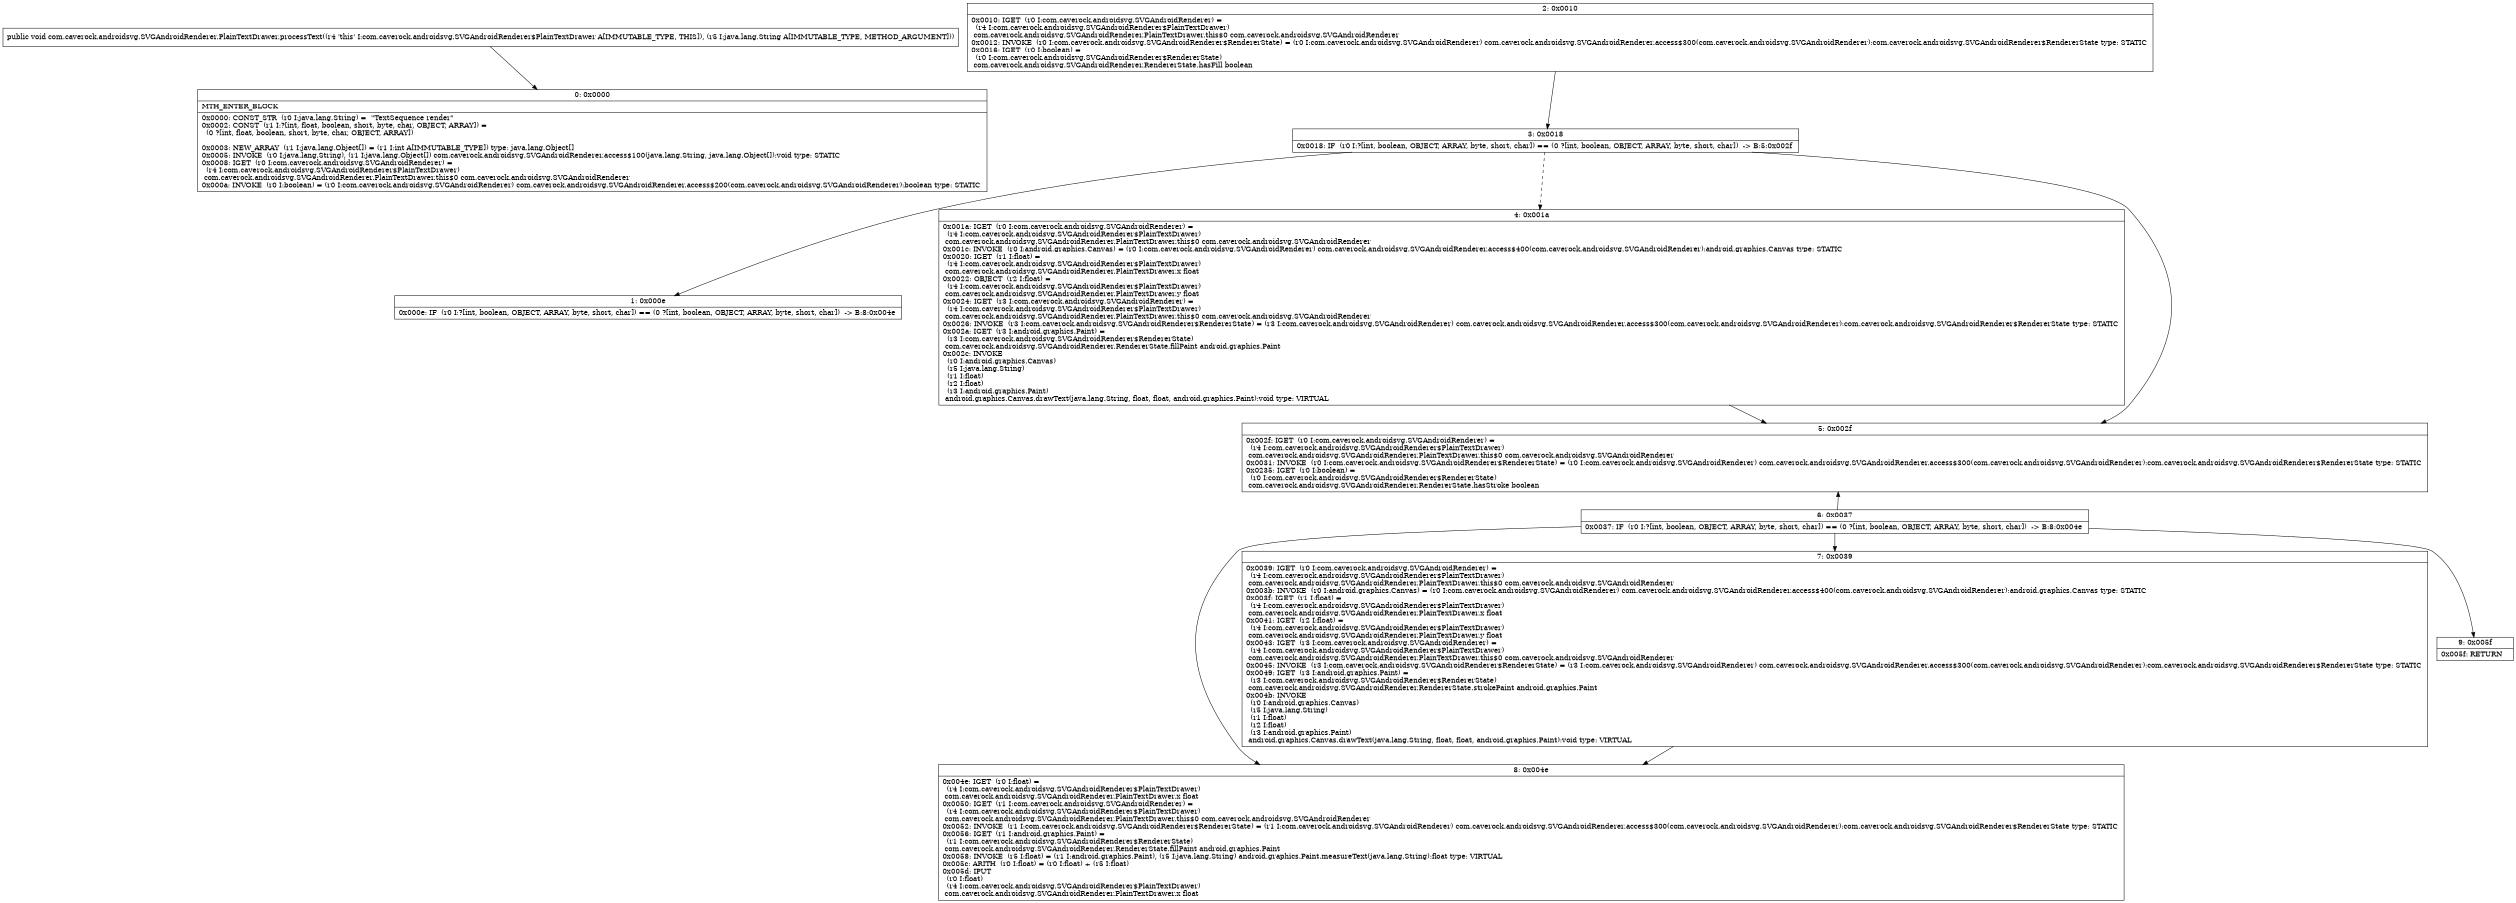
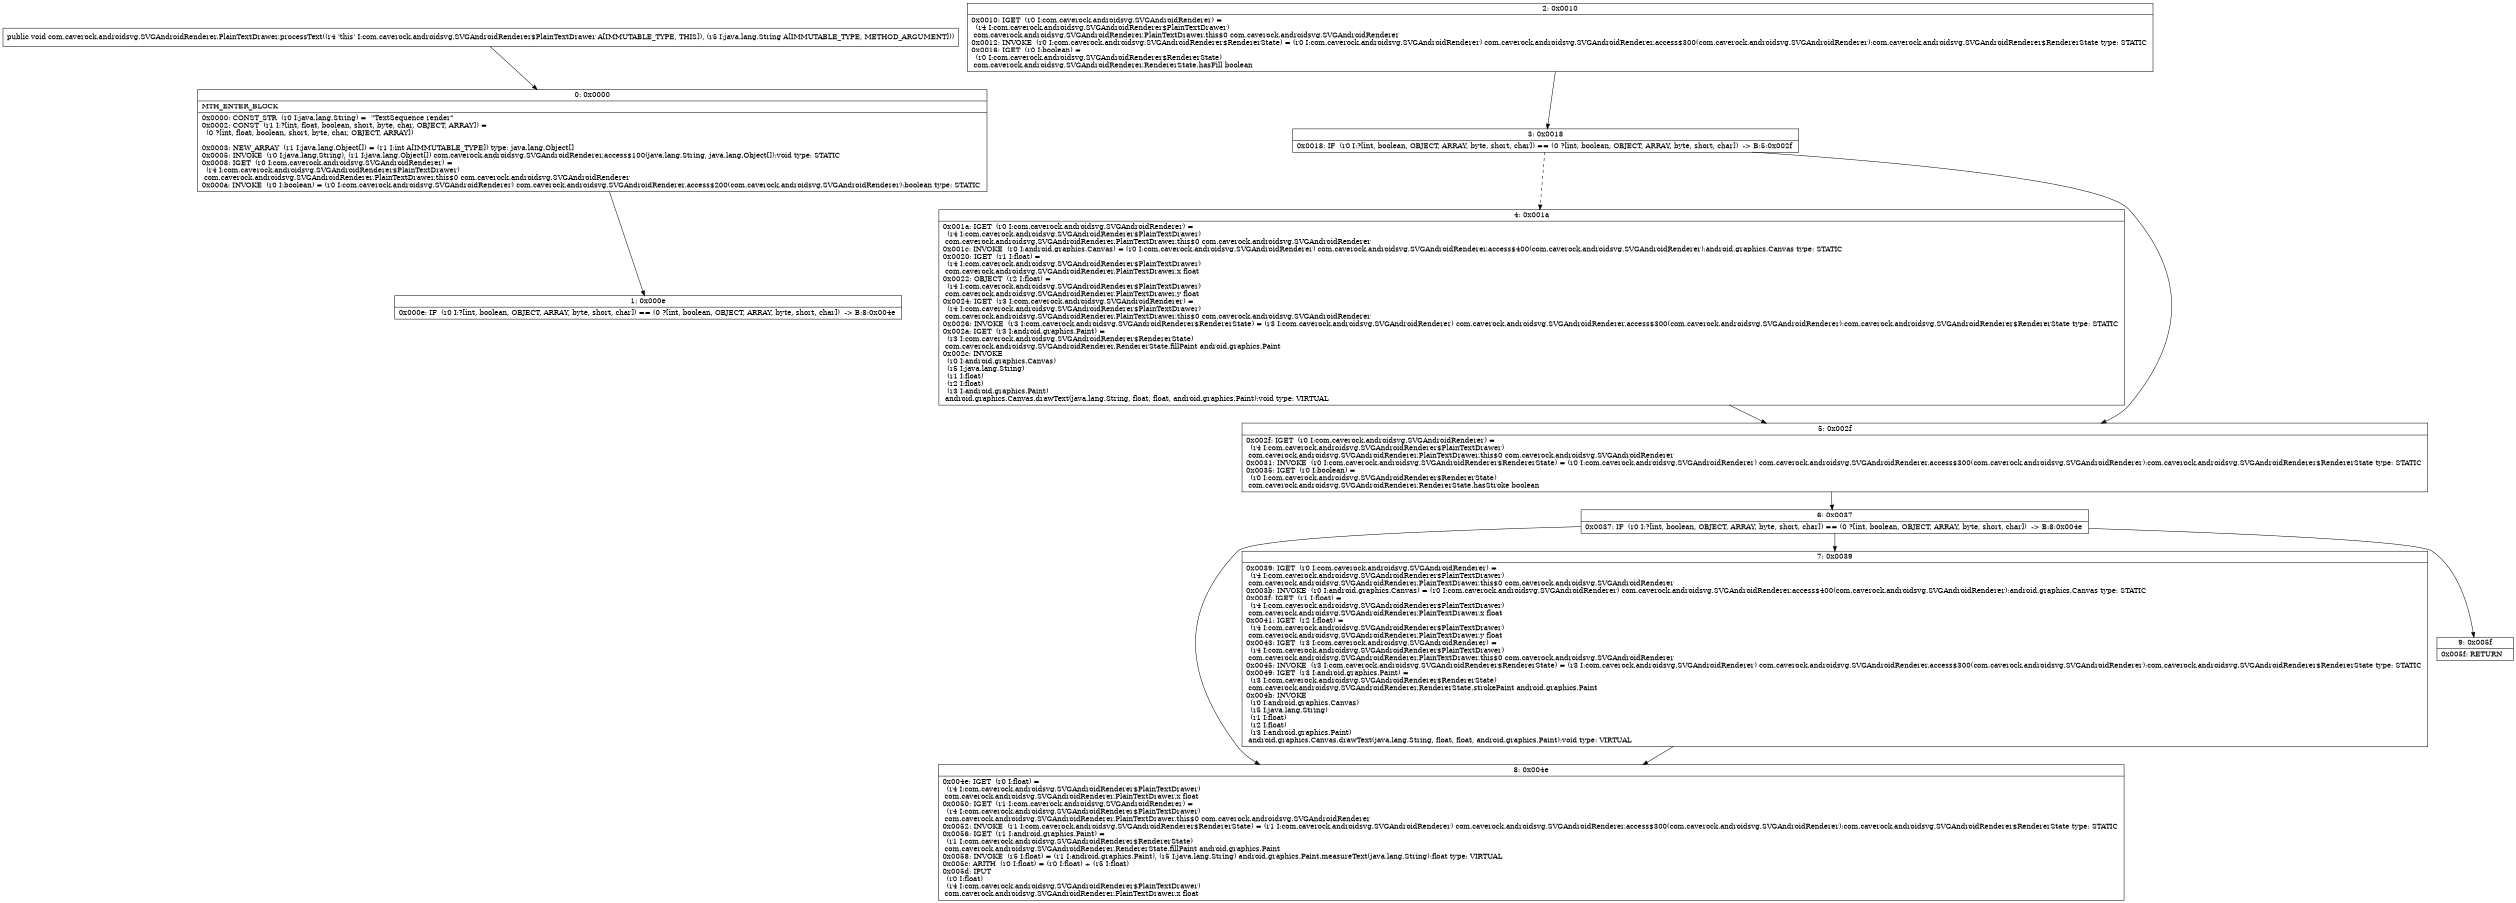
edge "3: 0x0018" -> "1: 0x000e": now "0: 0x0000" -> "1: 0x000e"
node "5: 0x002f": text "0x0235: IGET  (r0 I:boolean) =" -> "0x0035: IGET  (r0 I:boolean) ="
edge "6: 0x0037" -> "5: 0x002f": reversed
